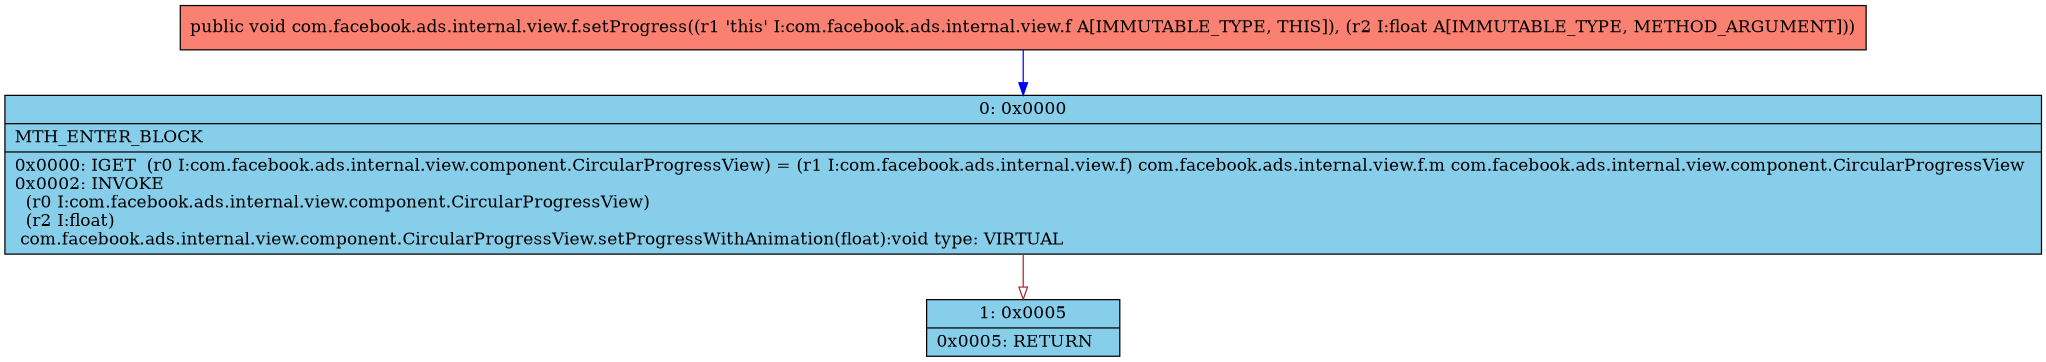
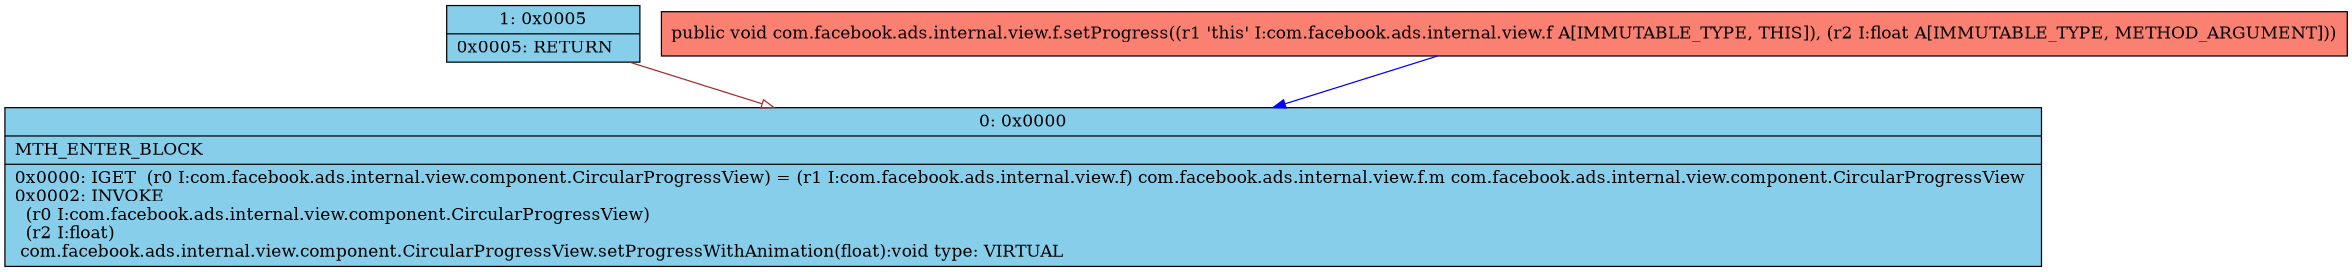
edge "0: 0x0000" -> "1: 0x0005": reversed
